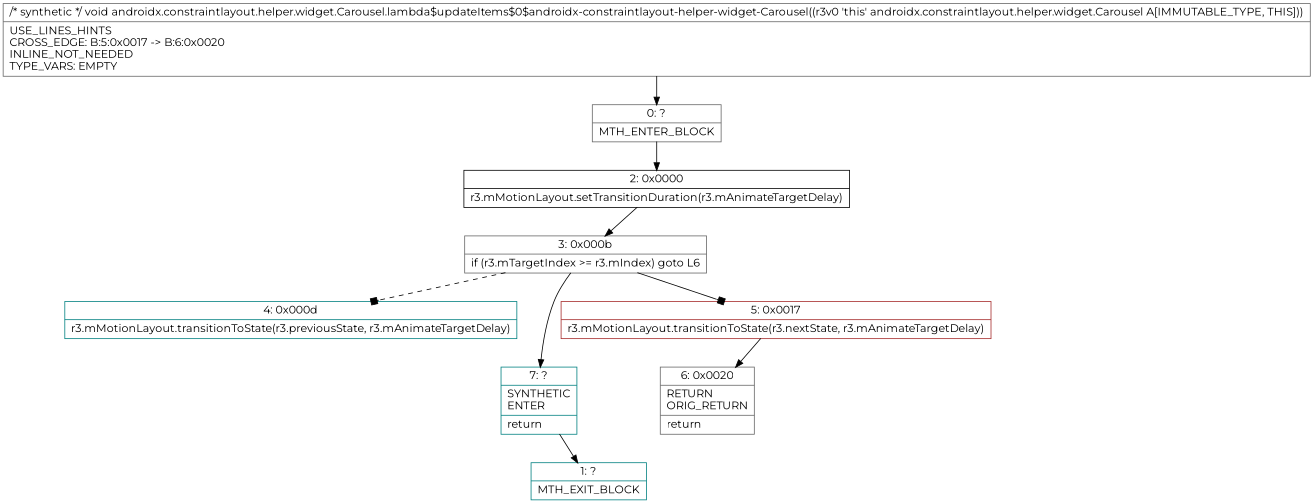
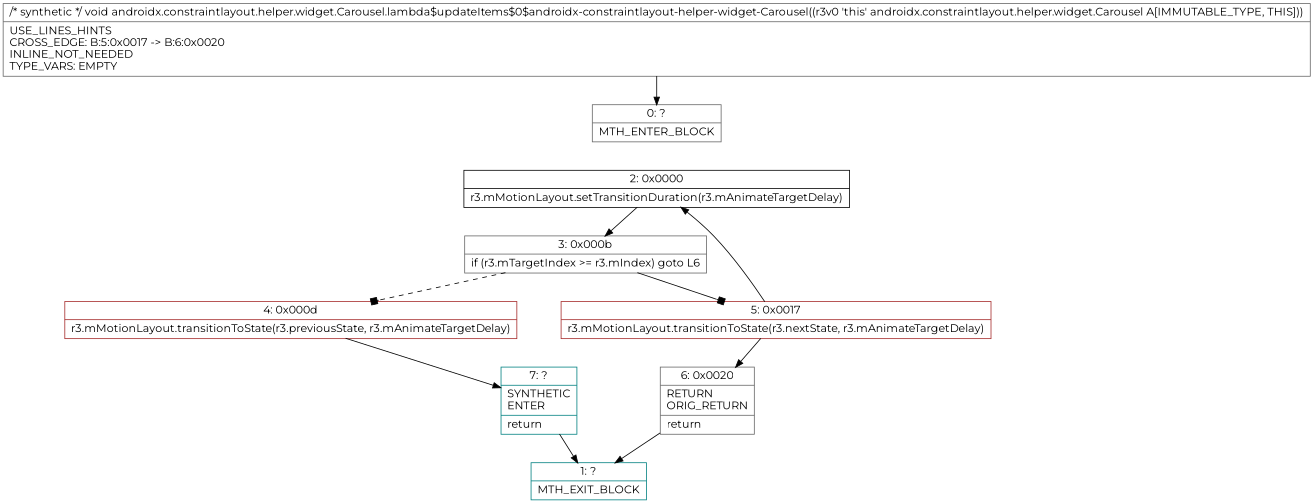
edge "0: ?" -> "2: 0x0000": now "5: 0x0017" -> "2: 0x0000"
edge "3: 0x000b" -> "7: ?": now "4: 0x000d" -> "7: ?"
node "4: 0x000d": color teal -> brown
edge "6: 0x0020" -> "1: ?": added
